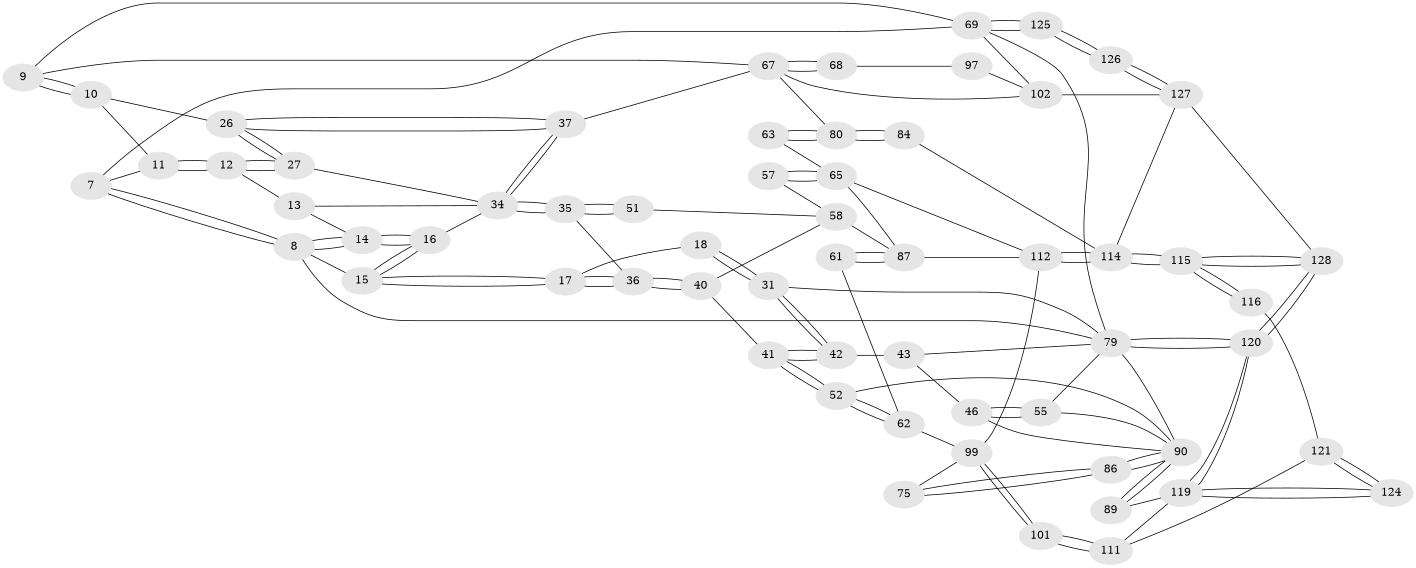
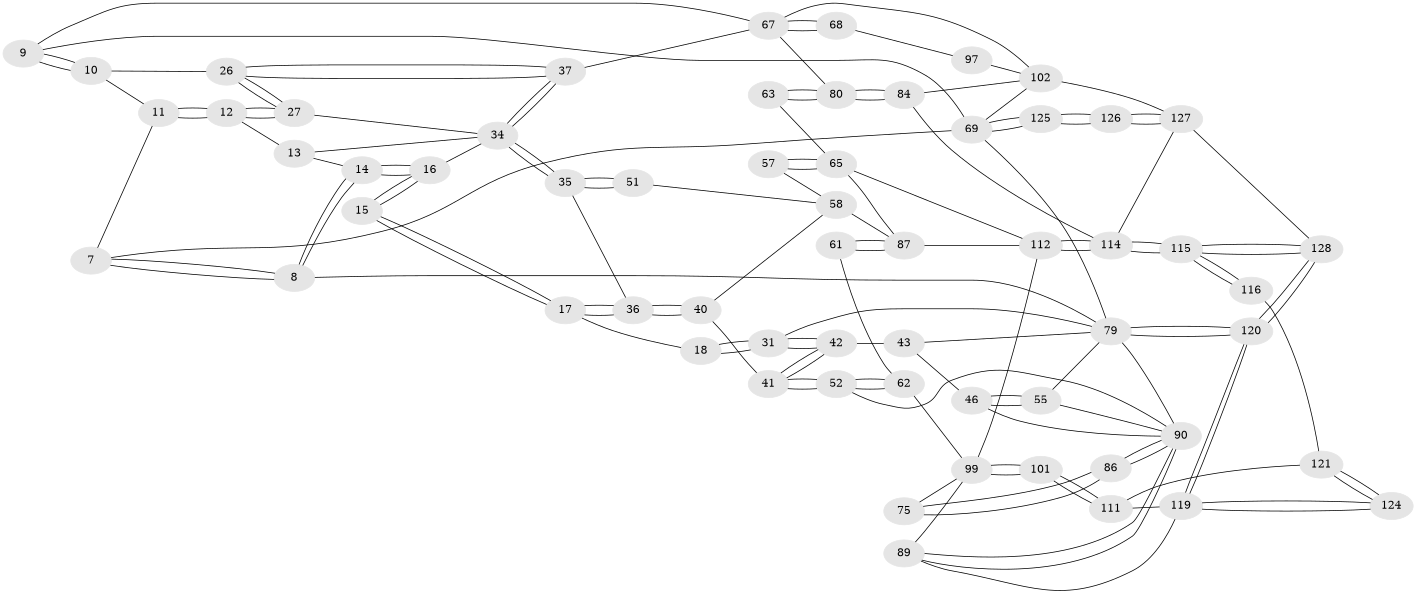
edge "102" -- "84": added
edge "8" -- "15": removed
edge "99" -- "89": added
